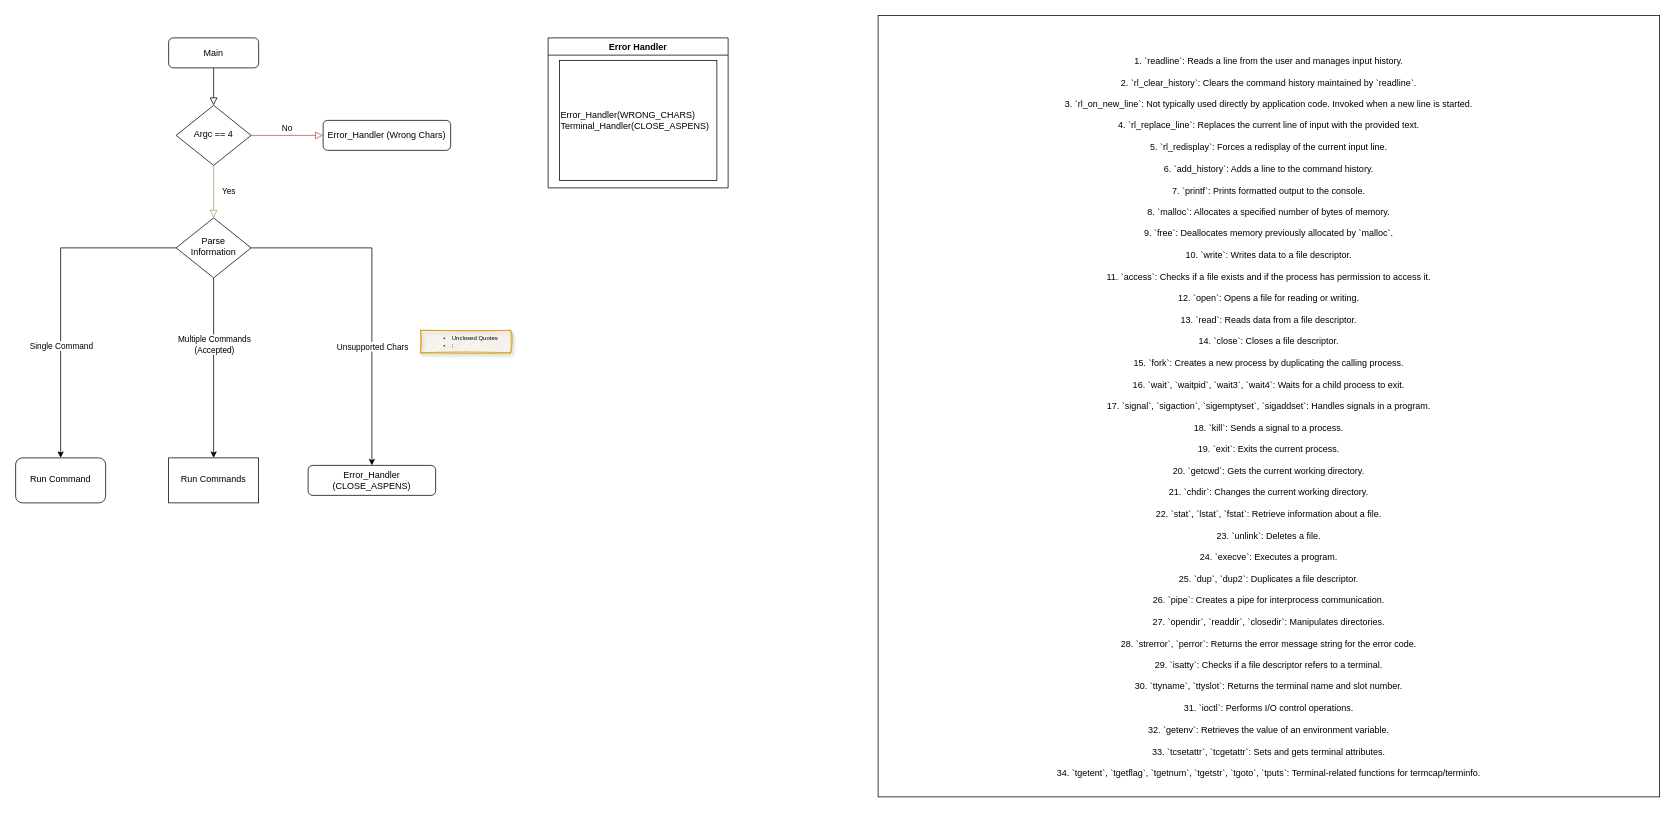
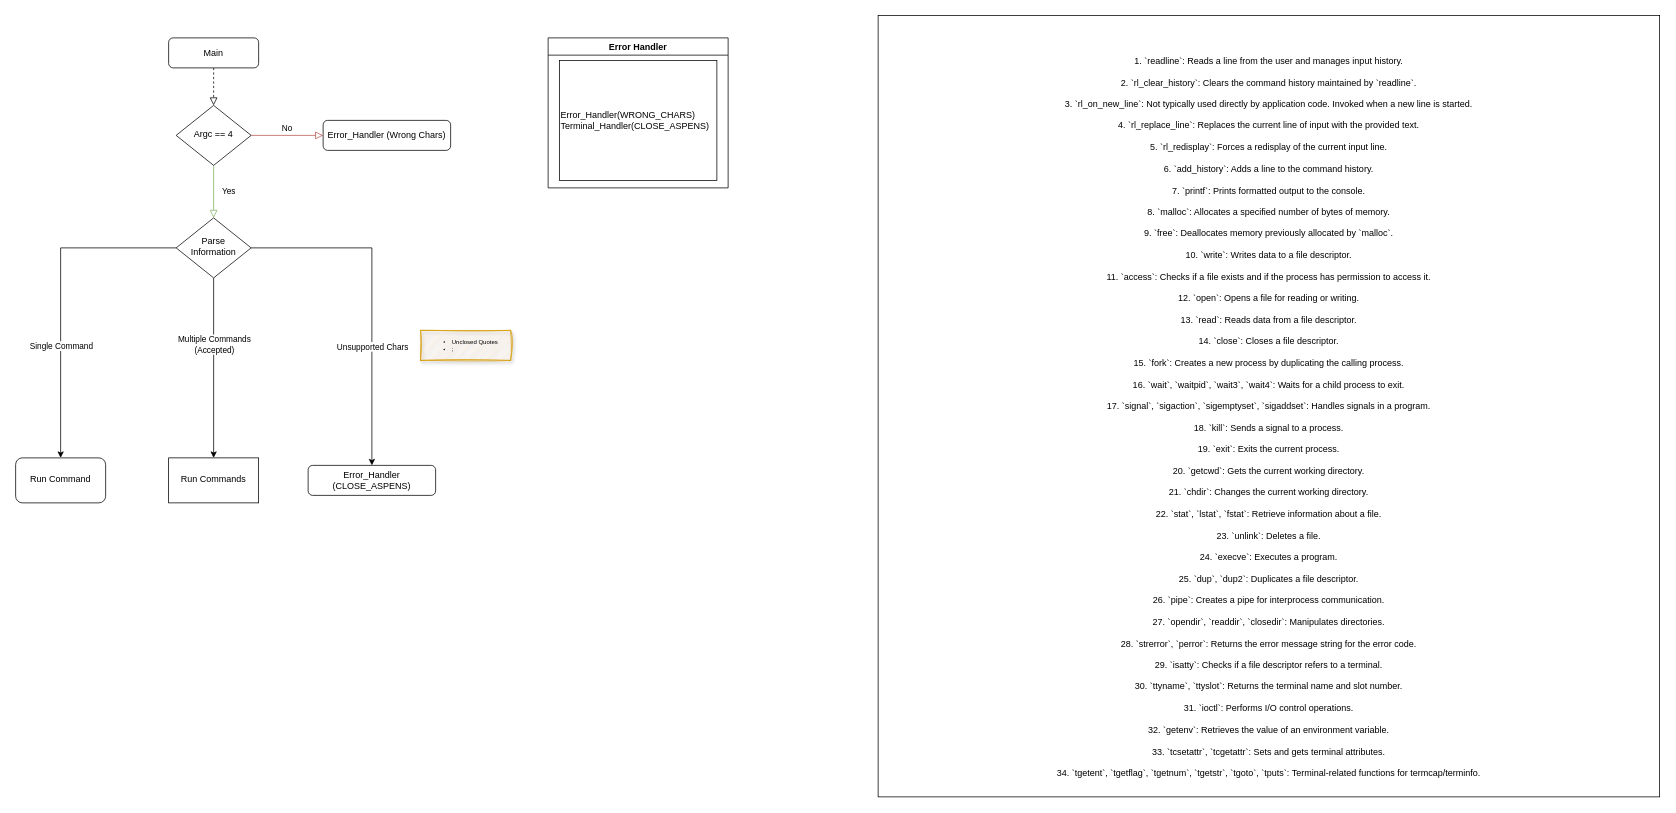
edge "Main" -> "Argc == 4": style solid -> dashed
node "Unclosed Quotes ;": size 90x23 -> 90x30
